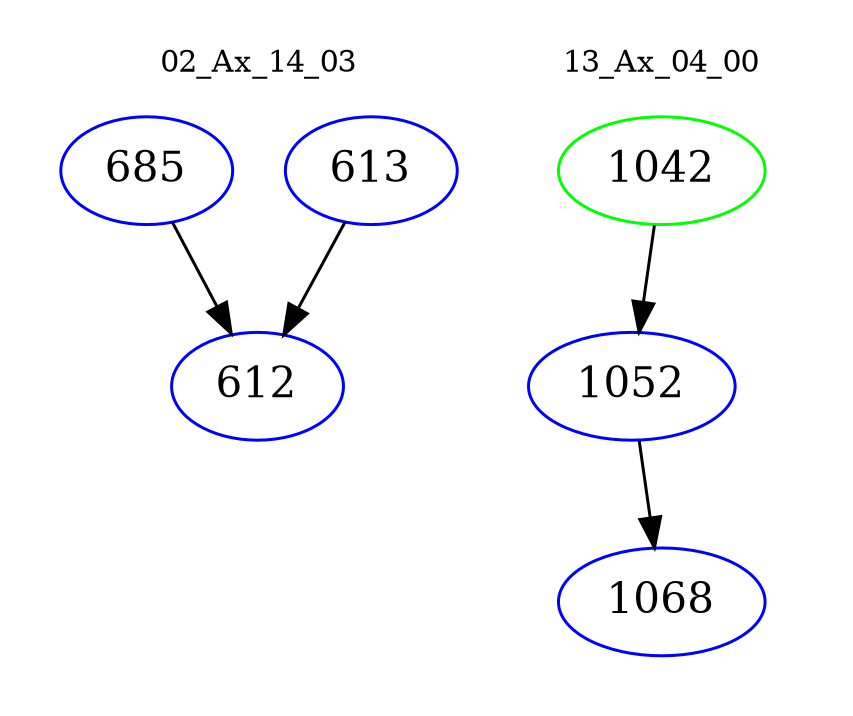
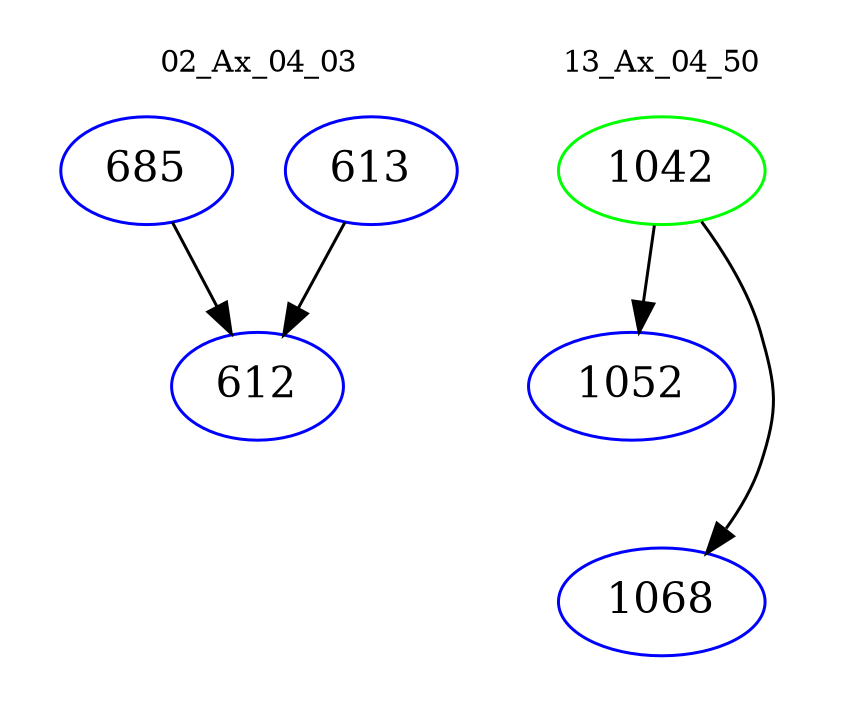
cluster "02_Ax_14_03": label "02_Ax_14_03" -> "02_Ax_04_03"
cluster "13_Ax_04_00": label "13_Ax_04_00" -> "13_Ax_04_50"
edge "1052" -> "1068": now "1042" -> "1068"
